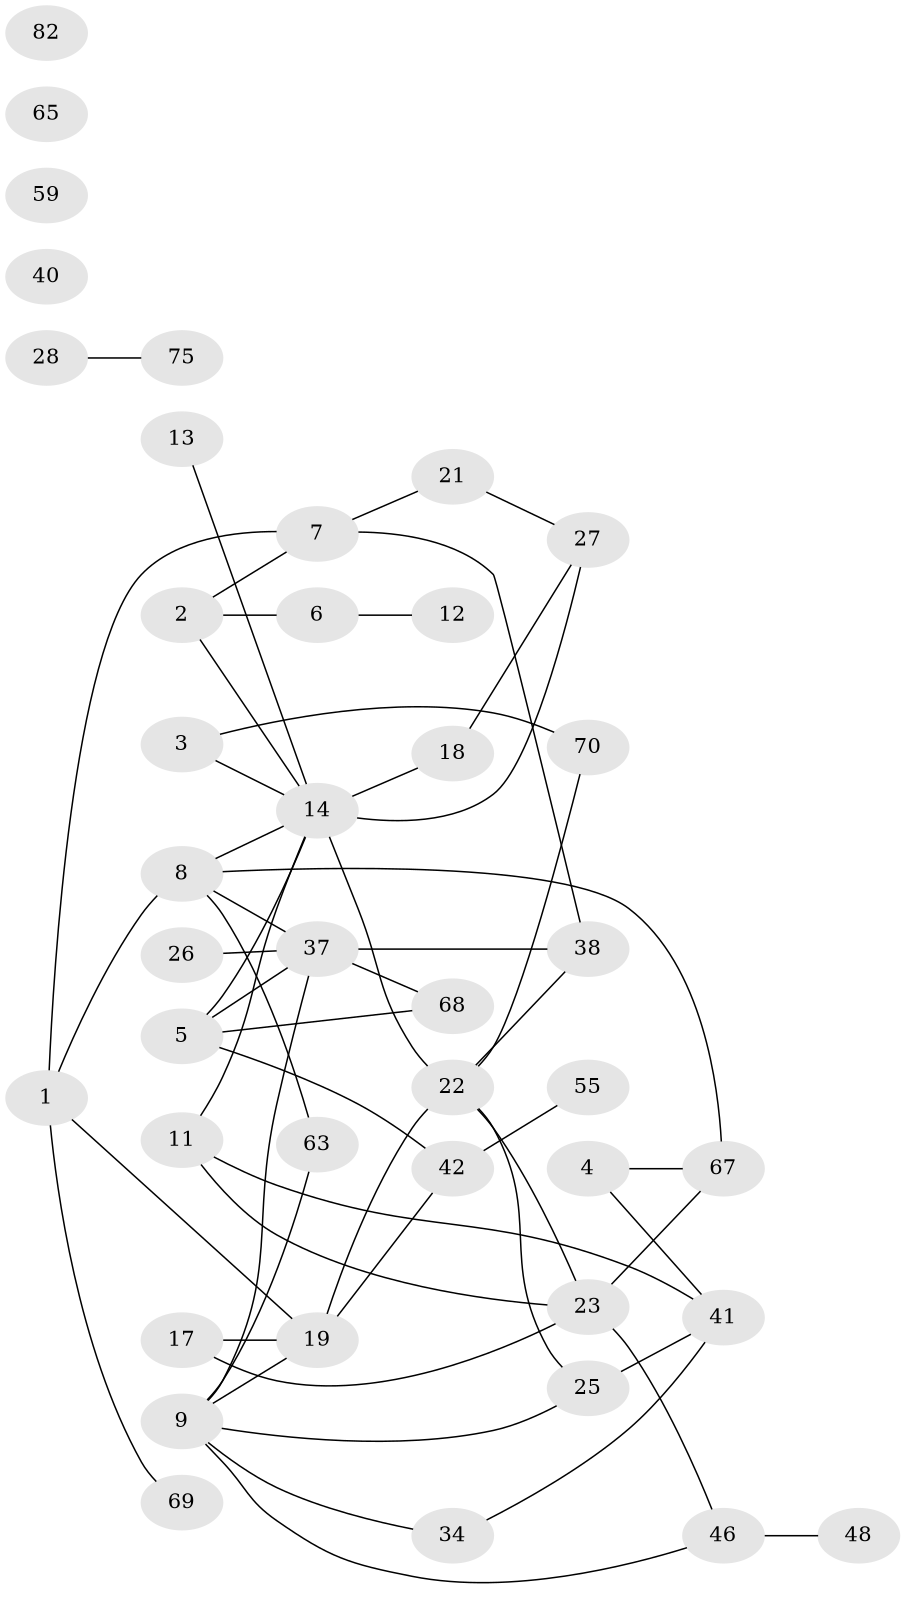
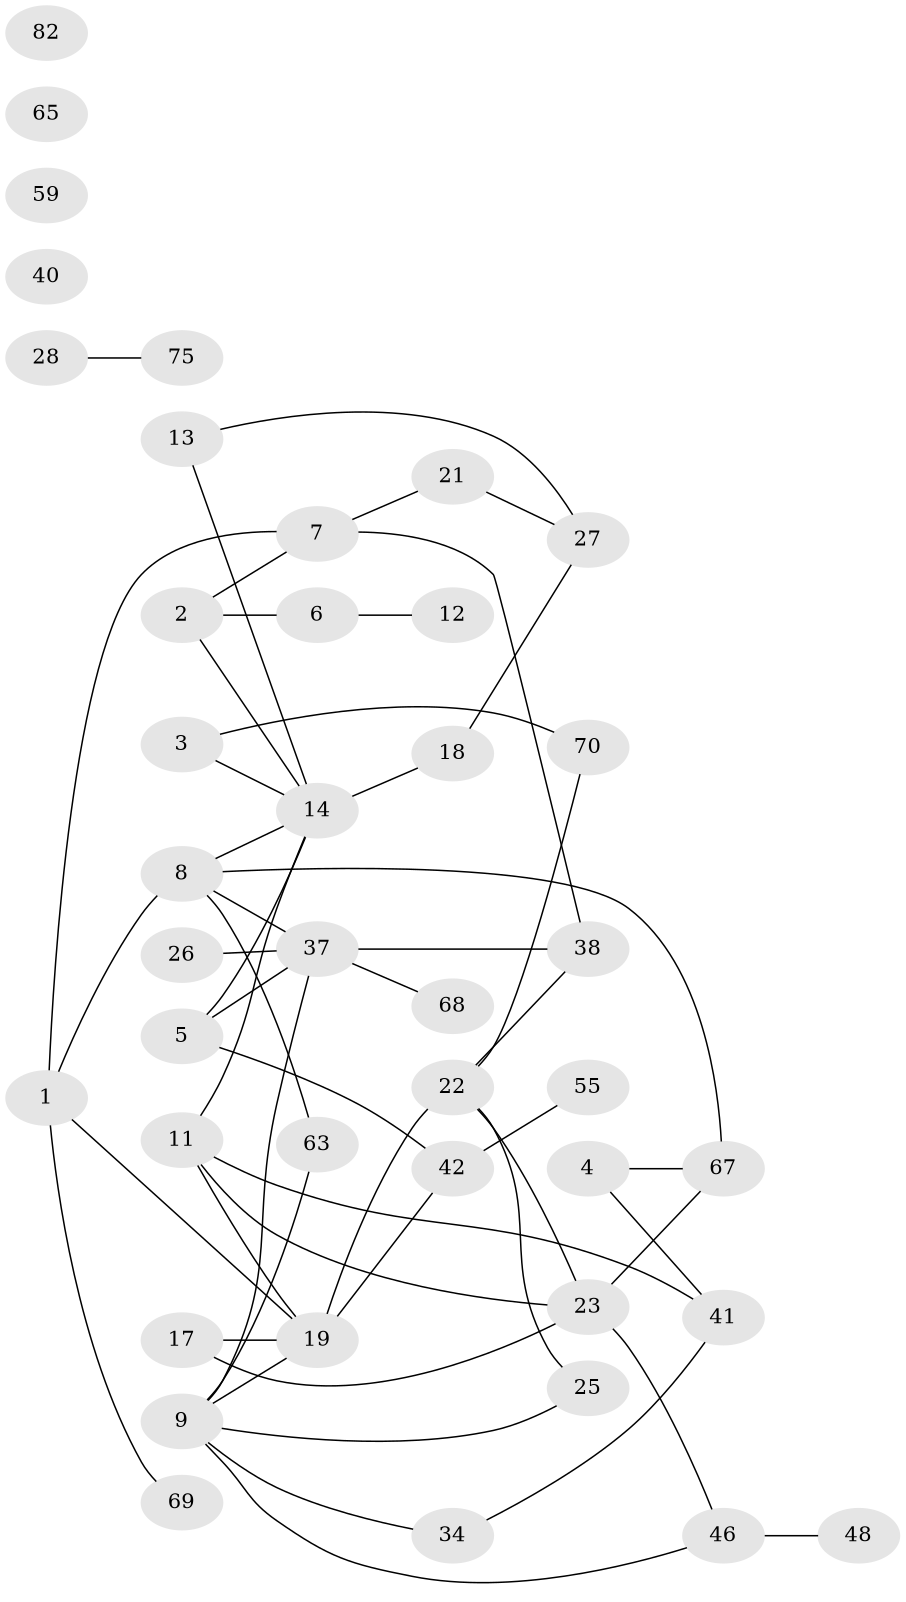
edge "27" -- "14": now "27" -- "13"
edge "14" -- "22": removed
edge "68" -- "5": removed
edge "11" -- "19": added
edge "41" -- "25": removed
